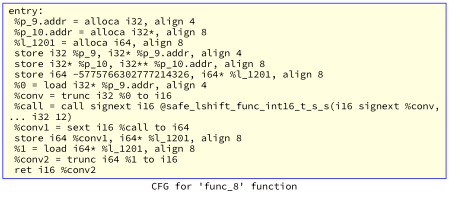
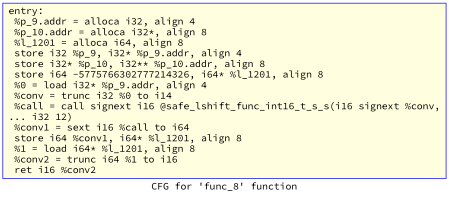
node "entry:": text "%conv = trunc i32 %0 to i16" -> "%conv = trunc i32 %0 to i14"
